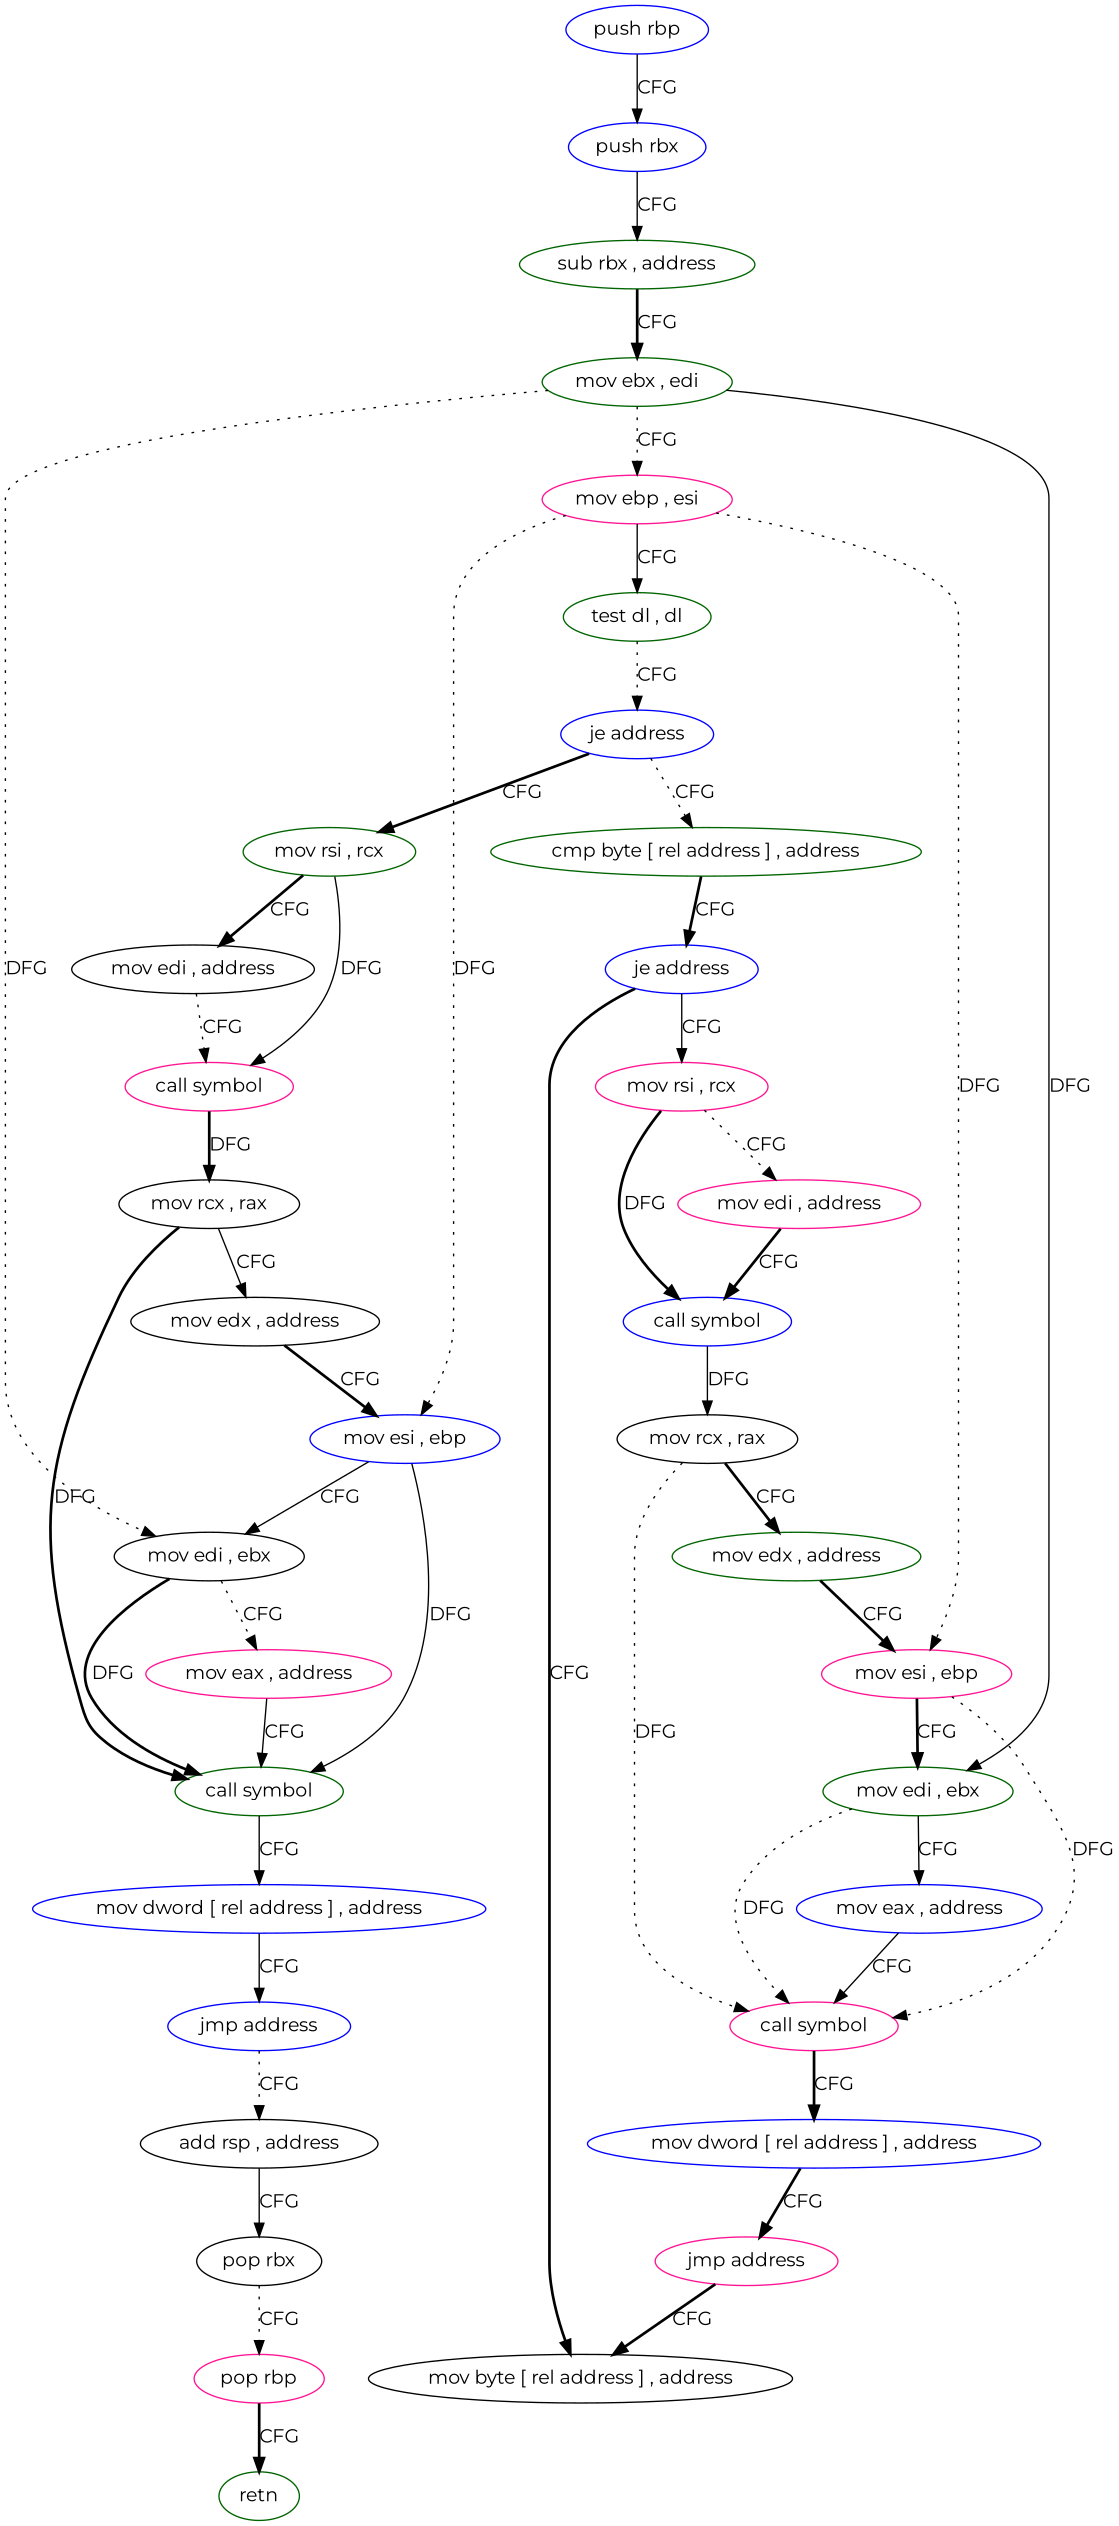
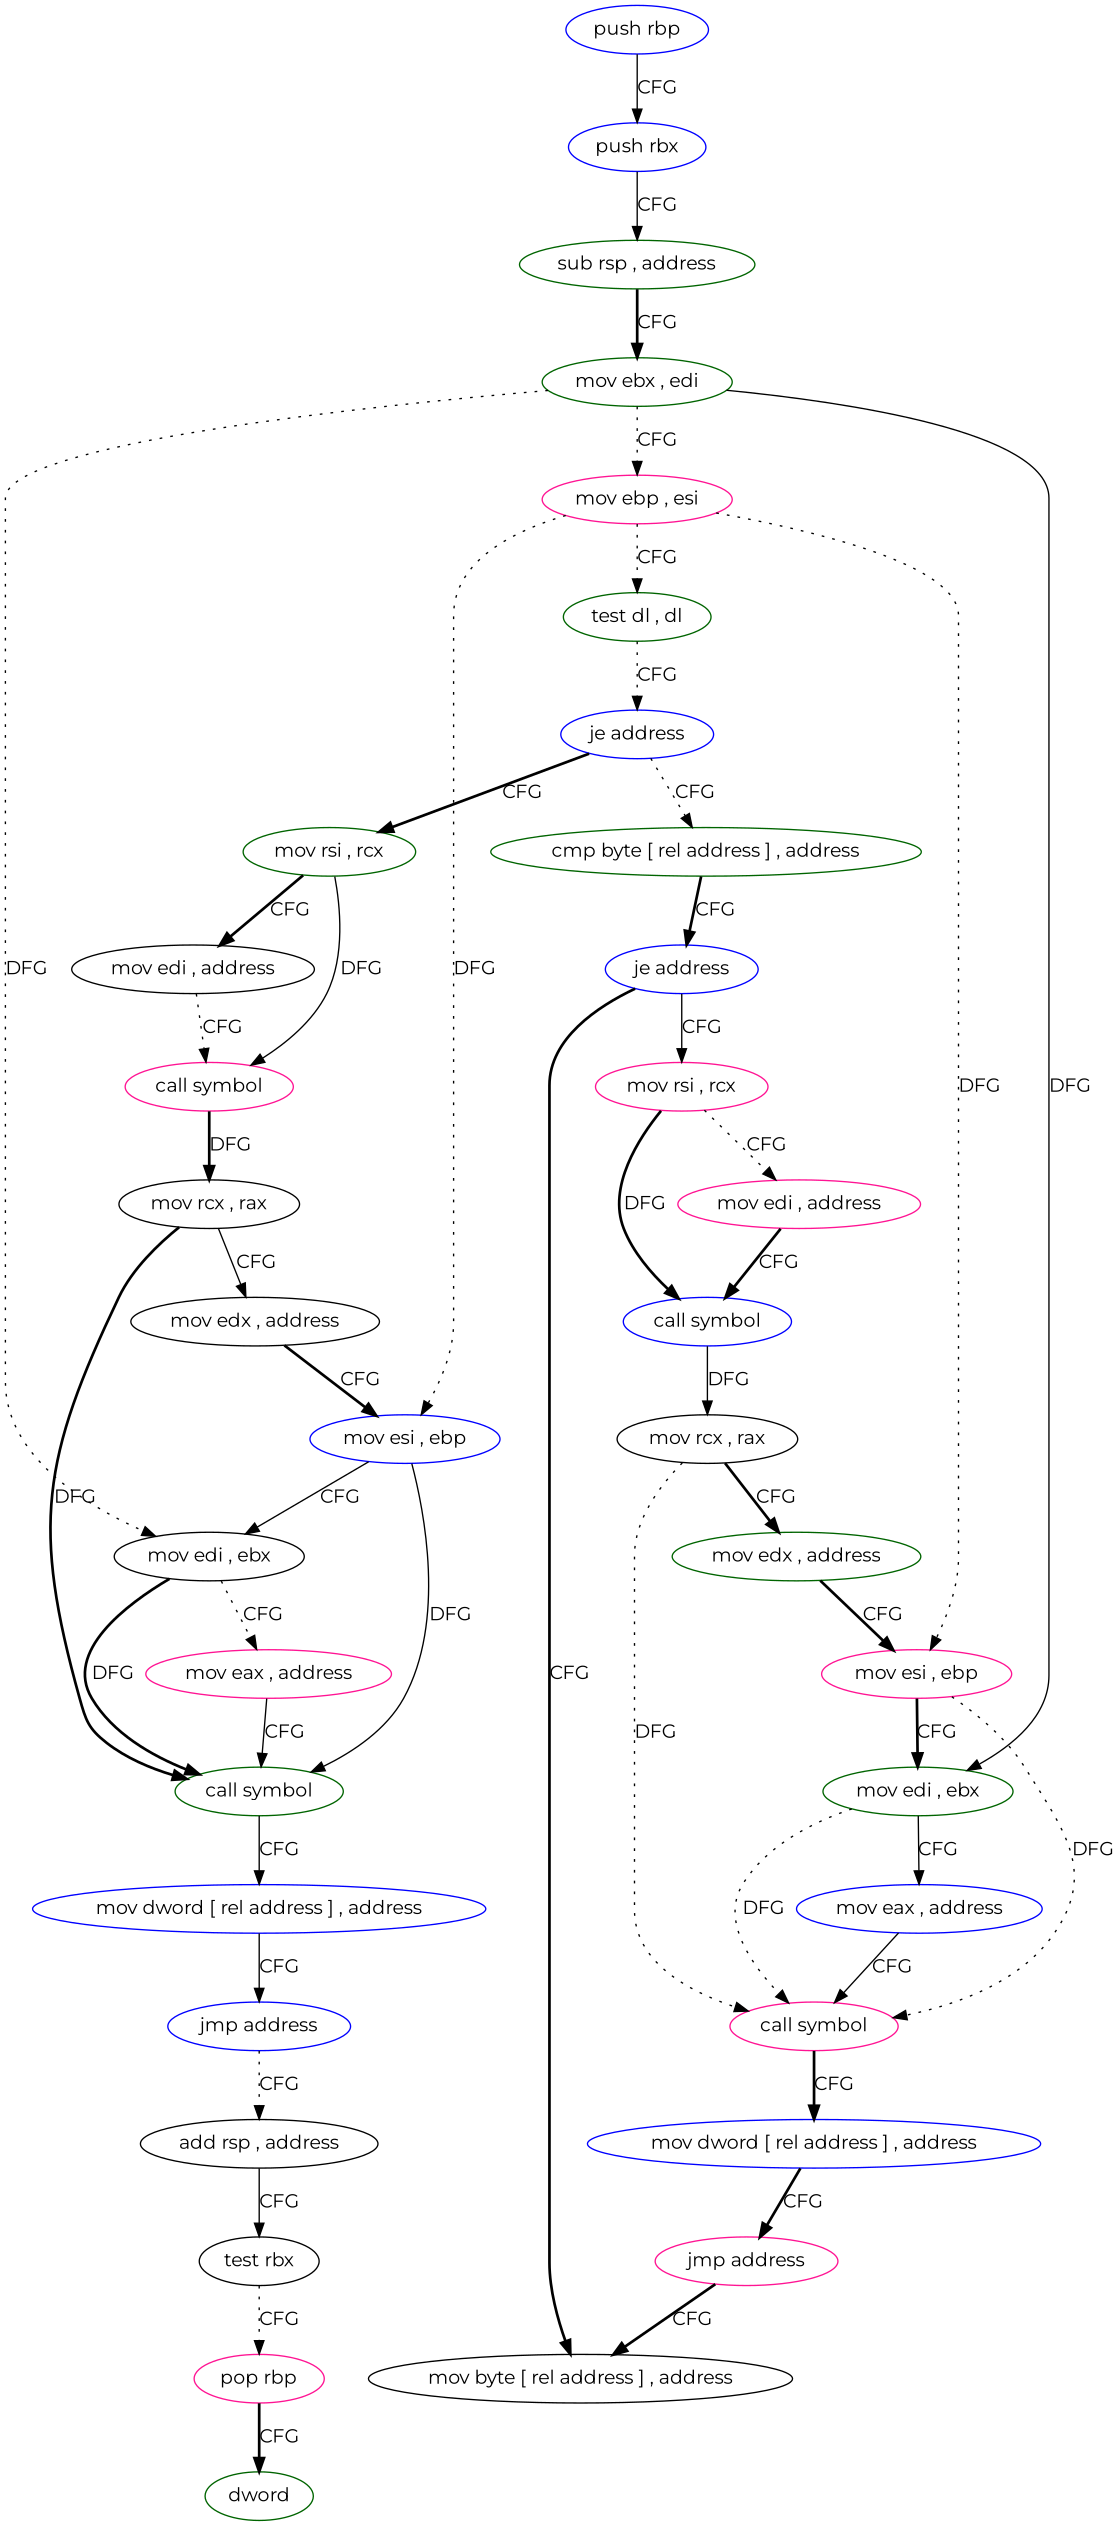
node "sub rbx , address": label "sub rbx , address" -> "sub rsp , address"
edge "mov ebp , esi" -> "test dl , dl": style solid -> dotted
node "pop rbx": label "pop rbx" -> "test rbx"
node "retn": label "retn" -> "dword"
